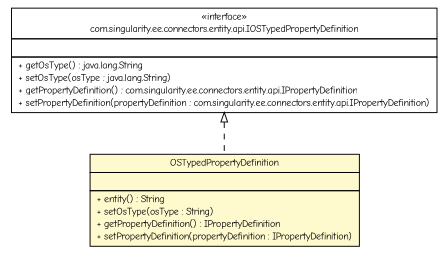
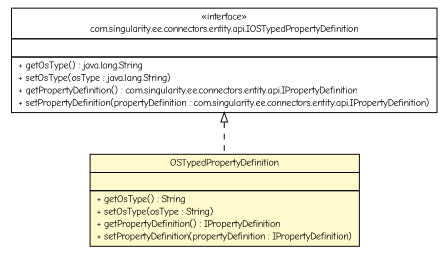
node "OSTypedPropertyDefinition": text "+ entity() : String" -> "+ getOsType() : String"
